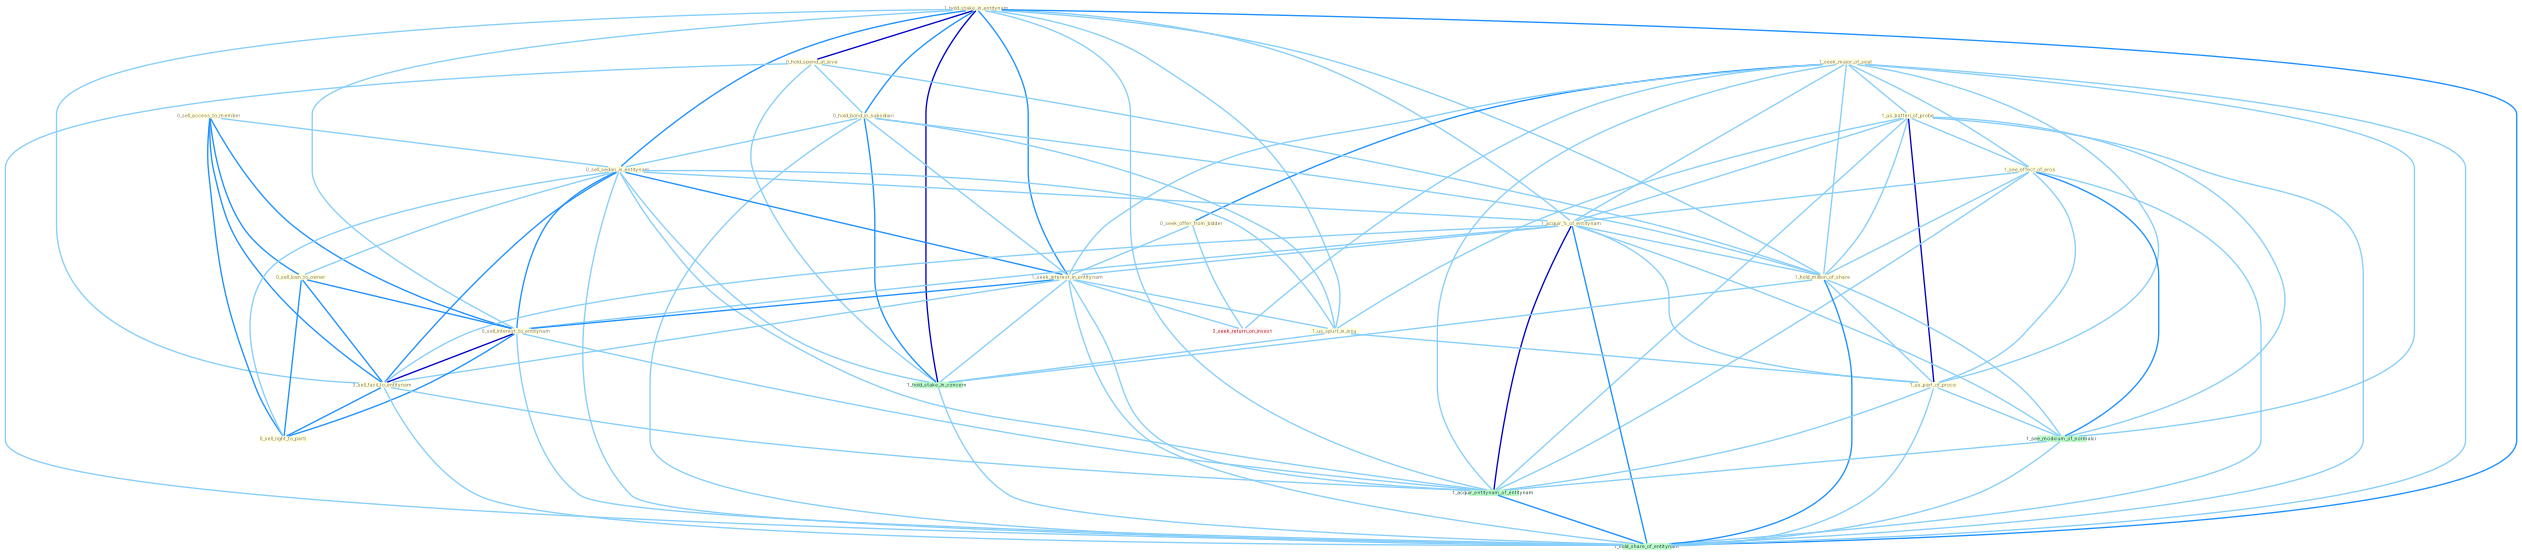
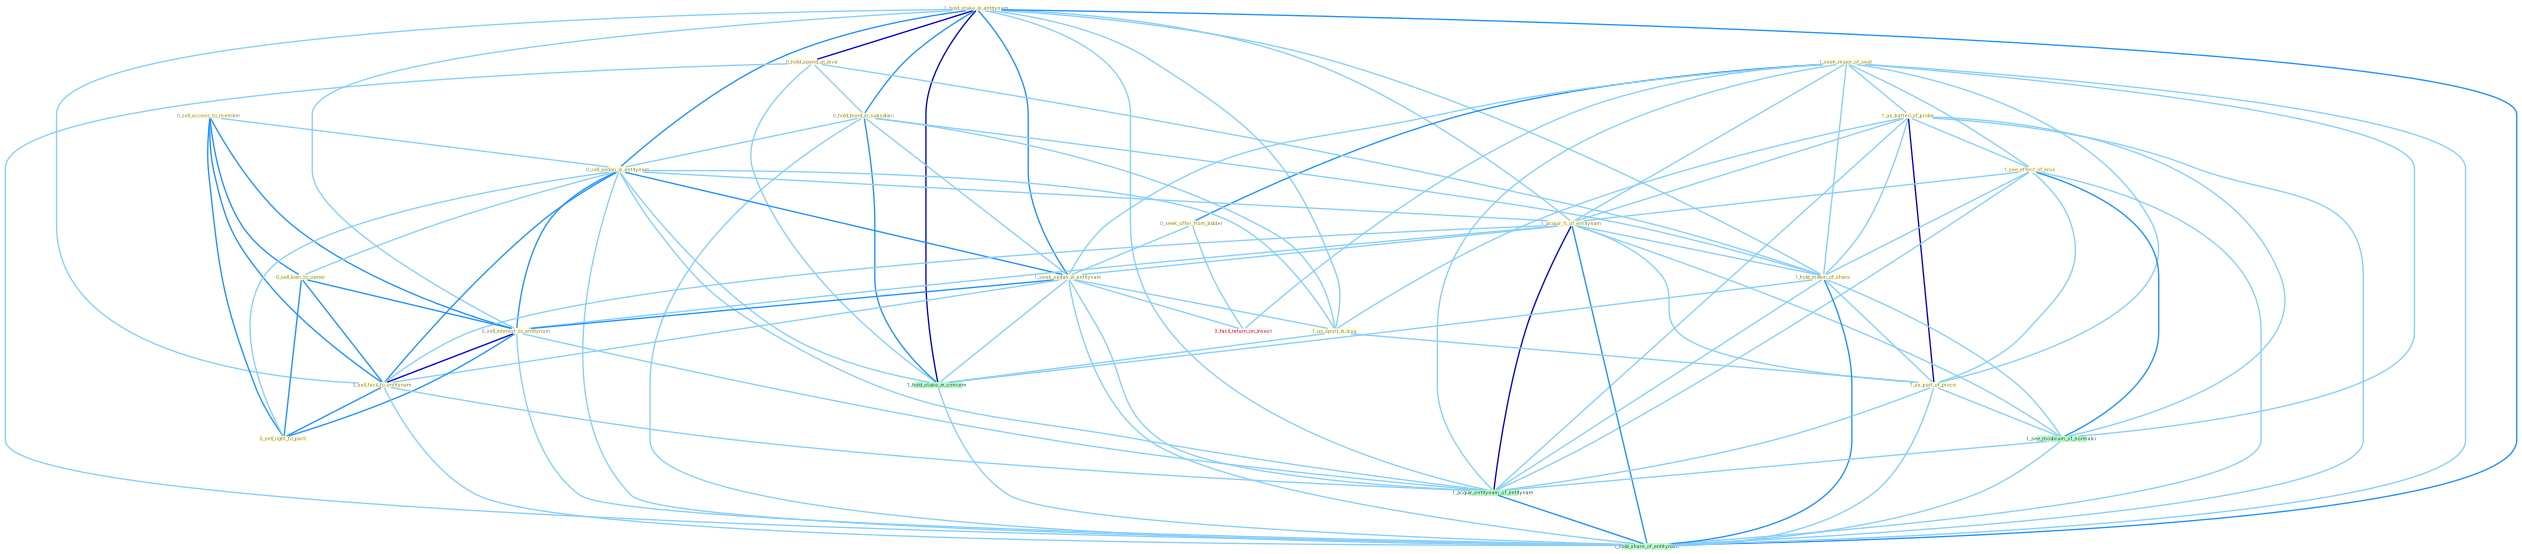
node "1_seek_interest_in_entitynam": label "1_seek_interest_in_entitynam" -> "1_seek_sedan_in_entitynam"
node "0_seek_return_on_invest": label "0_seek_return_on_invest" -> "0_facil_return_on_invest"
edge "1_hold_million_of_share" -- "1_acquir_entitynam_of_entitynam": added
